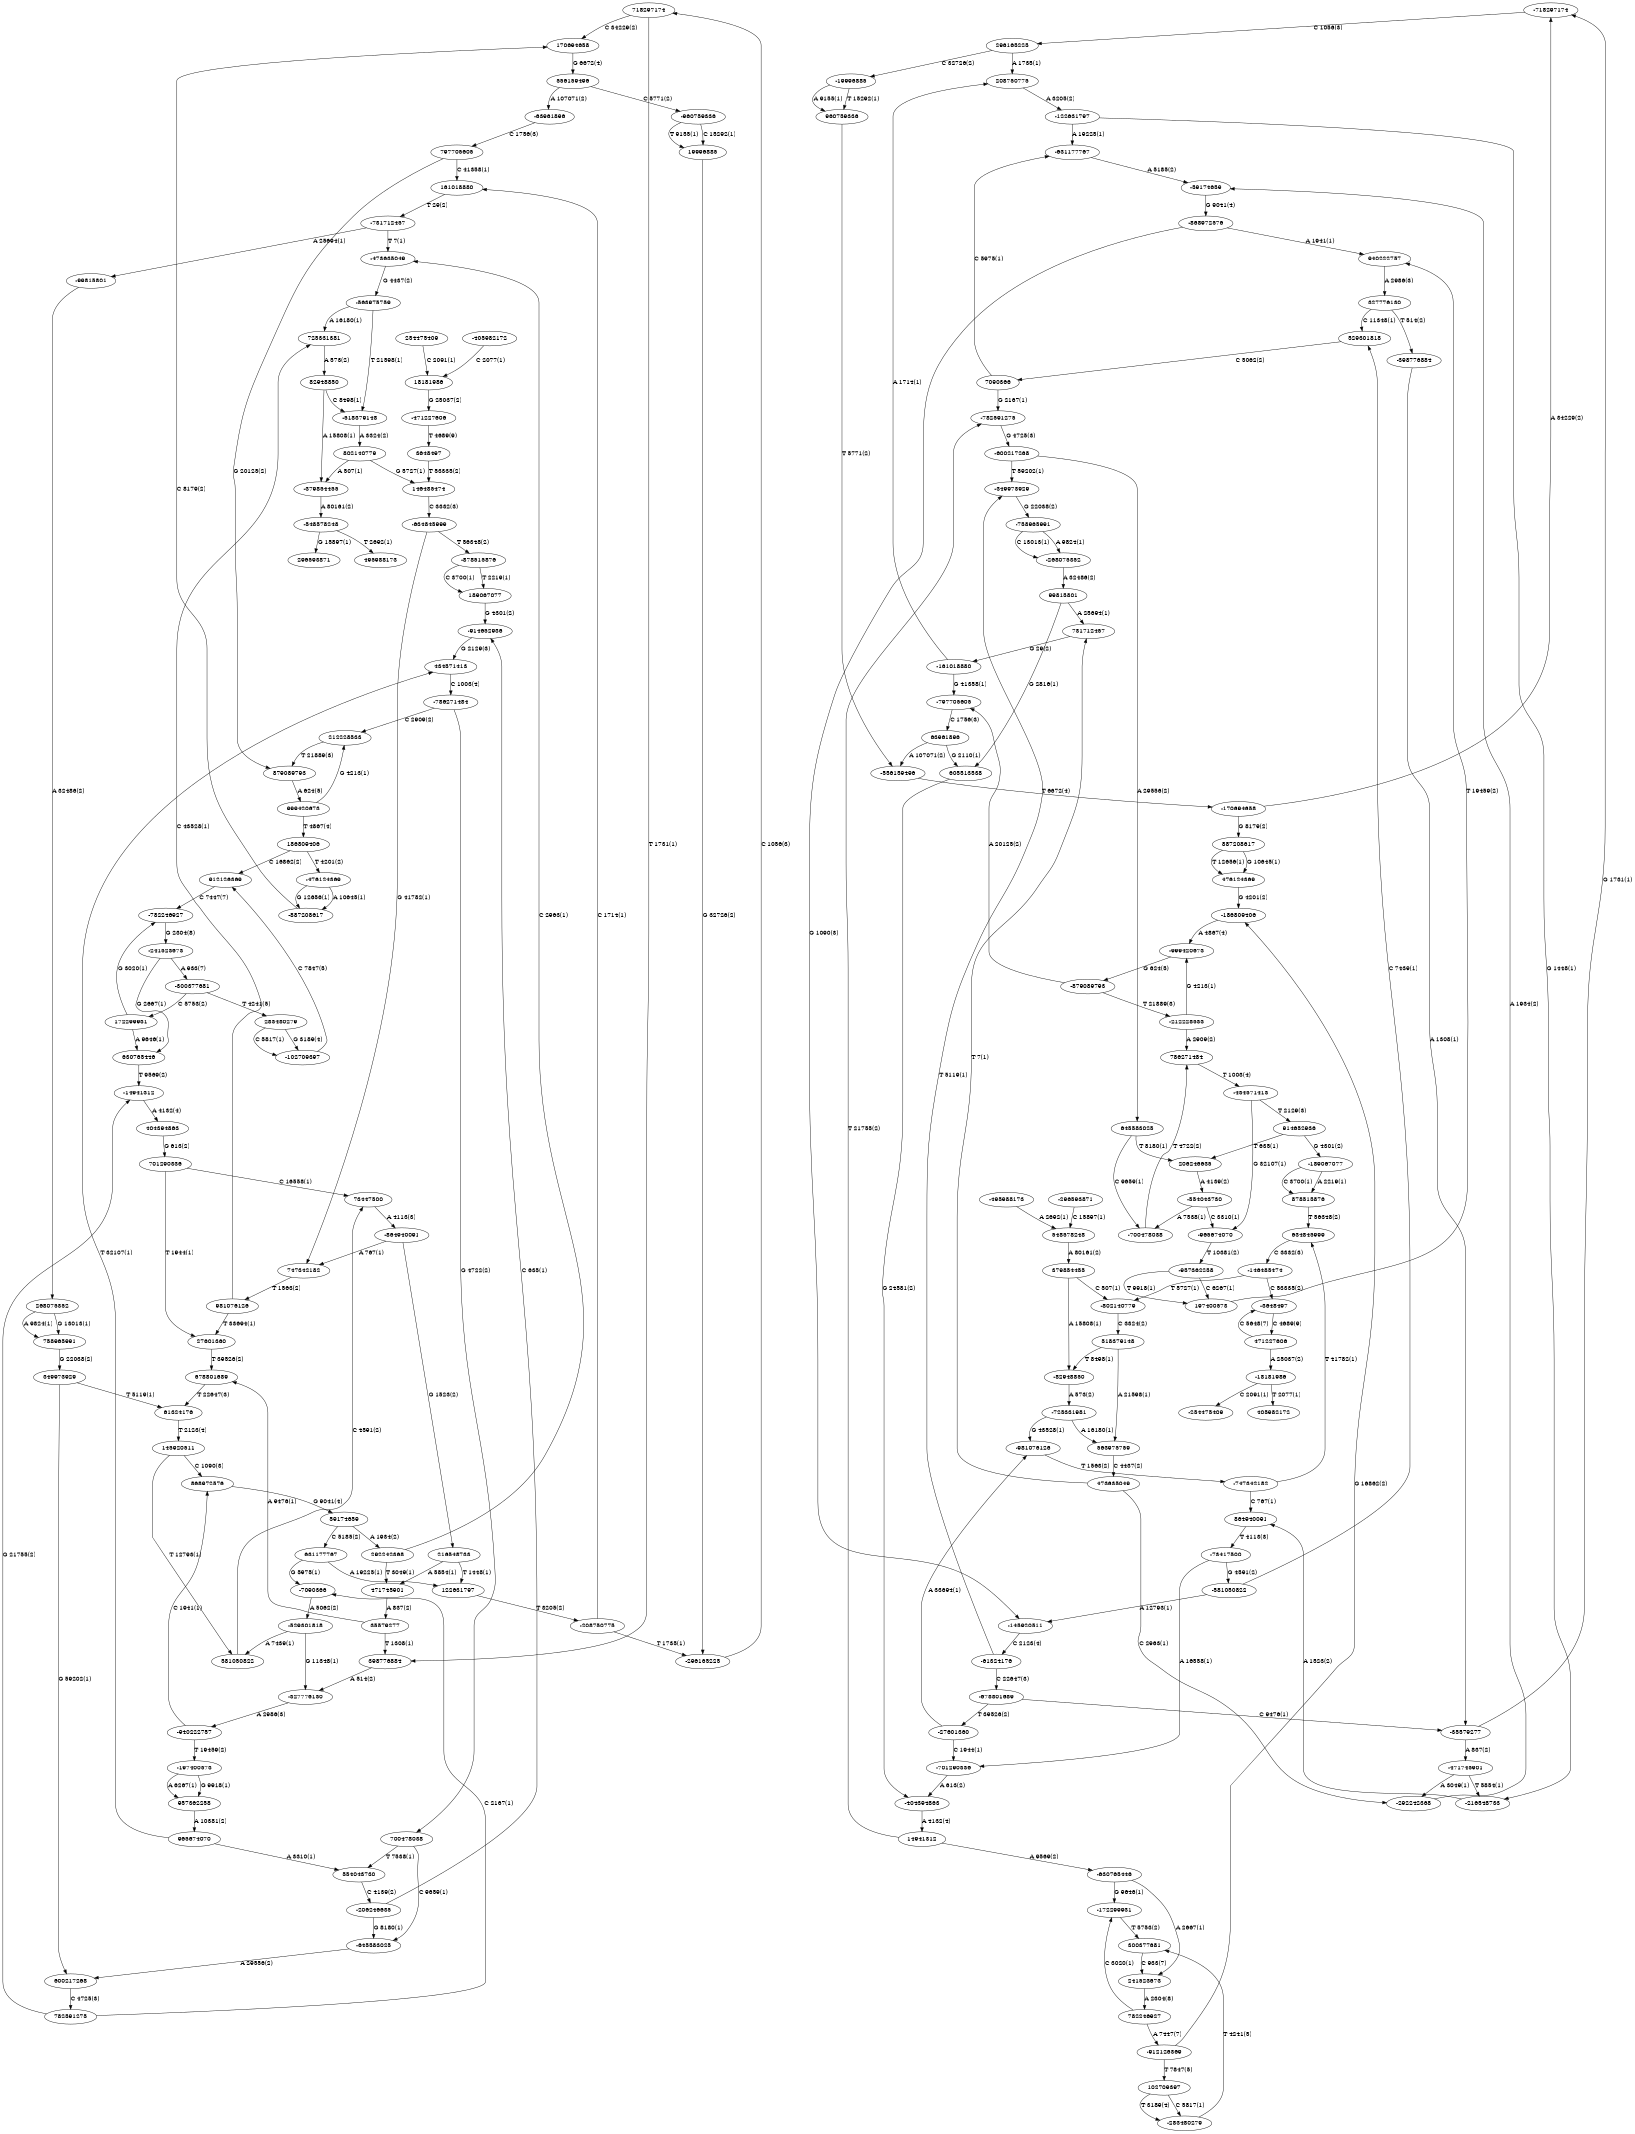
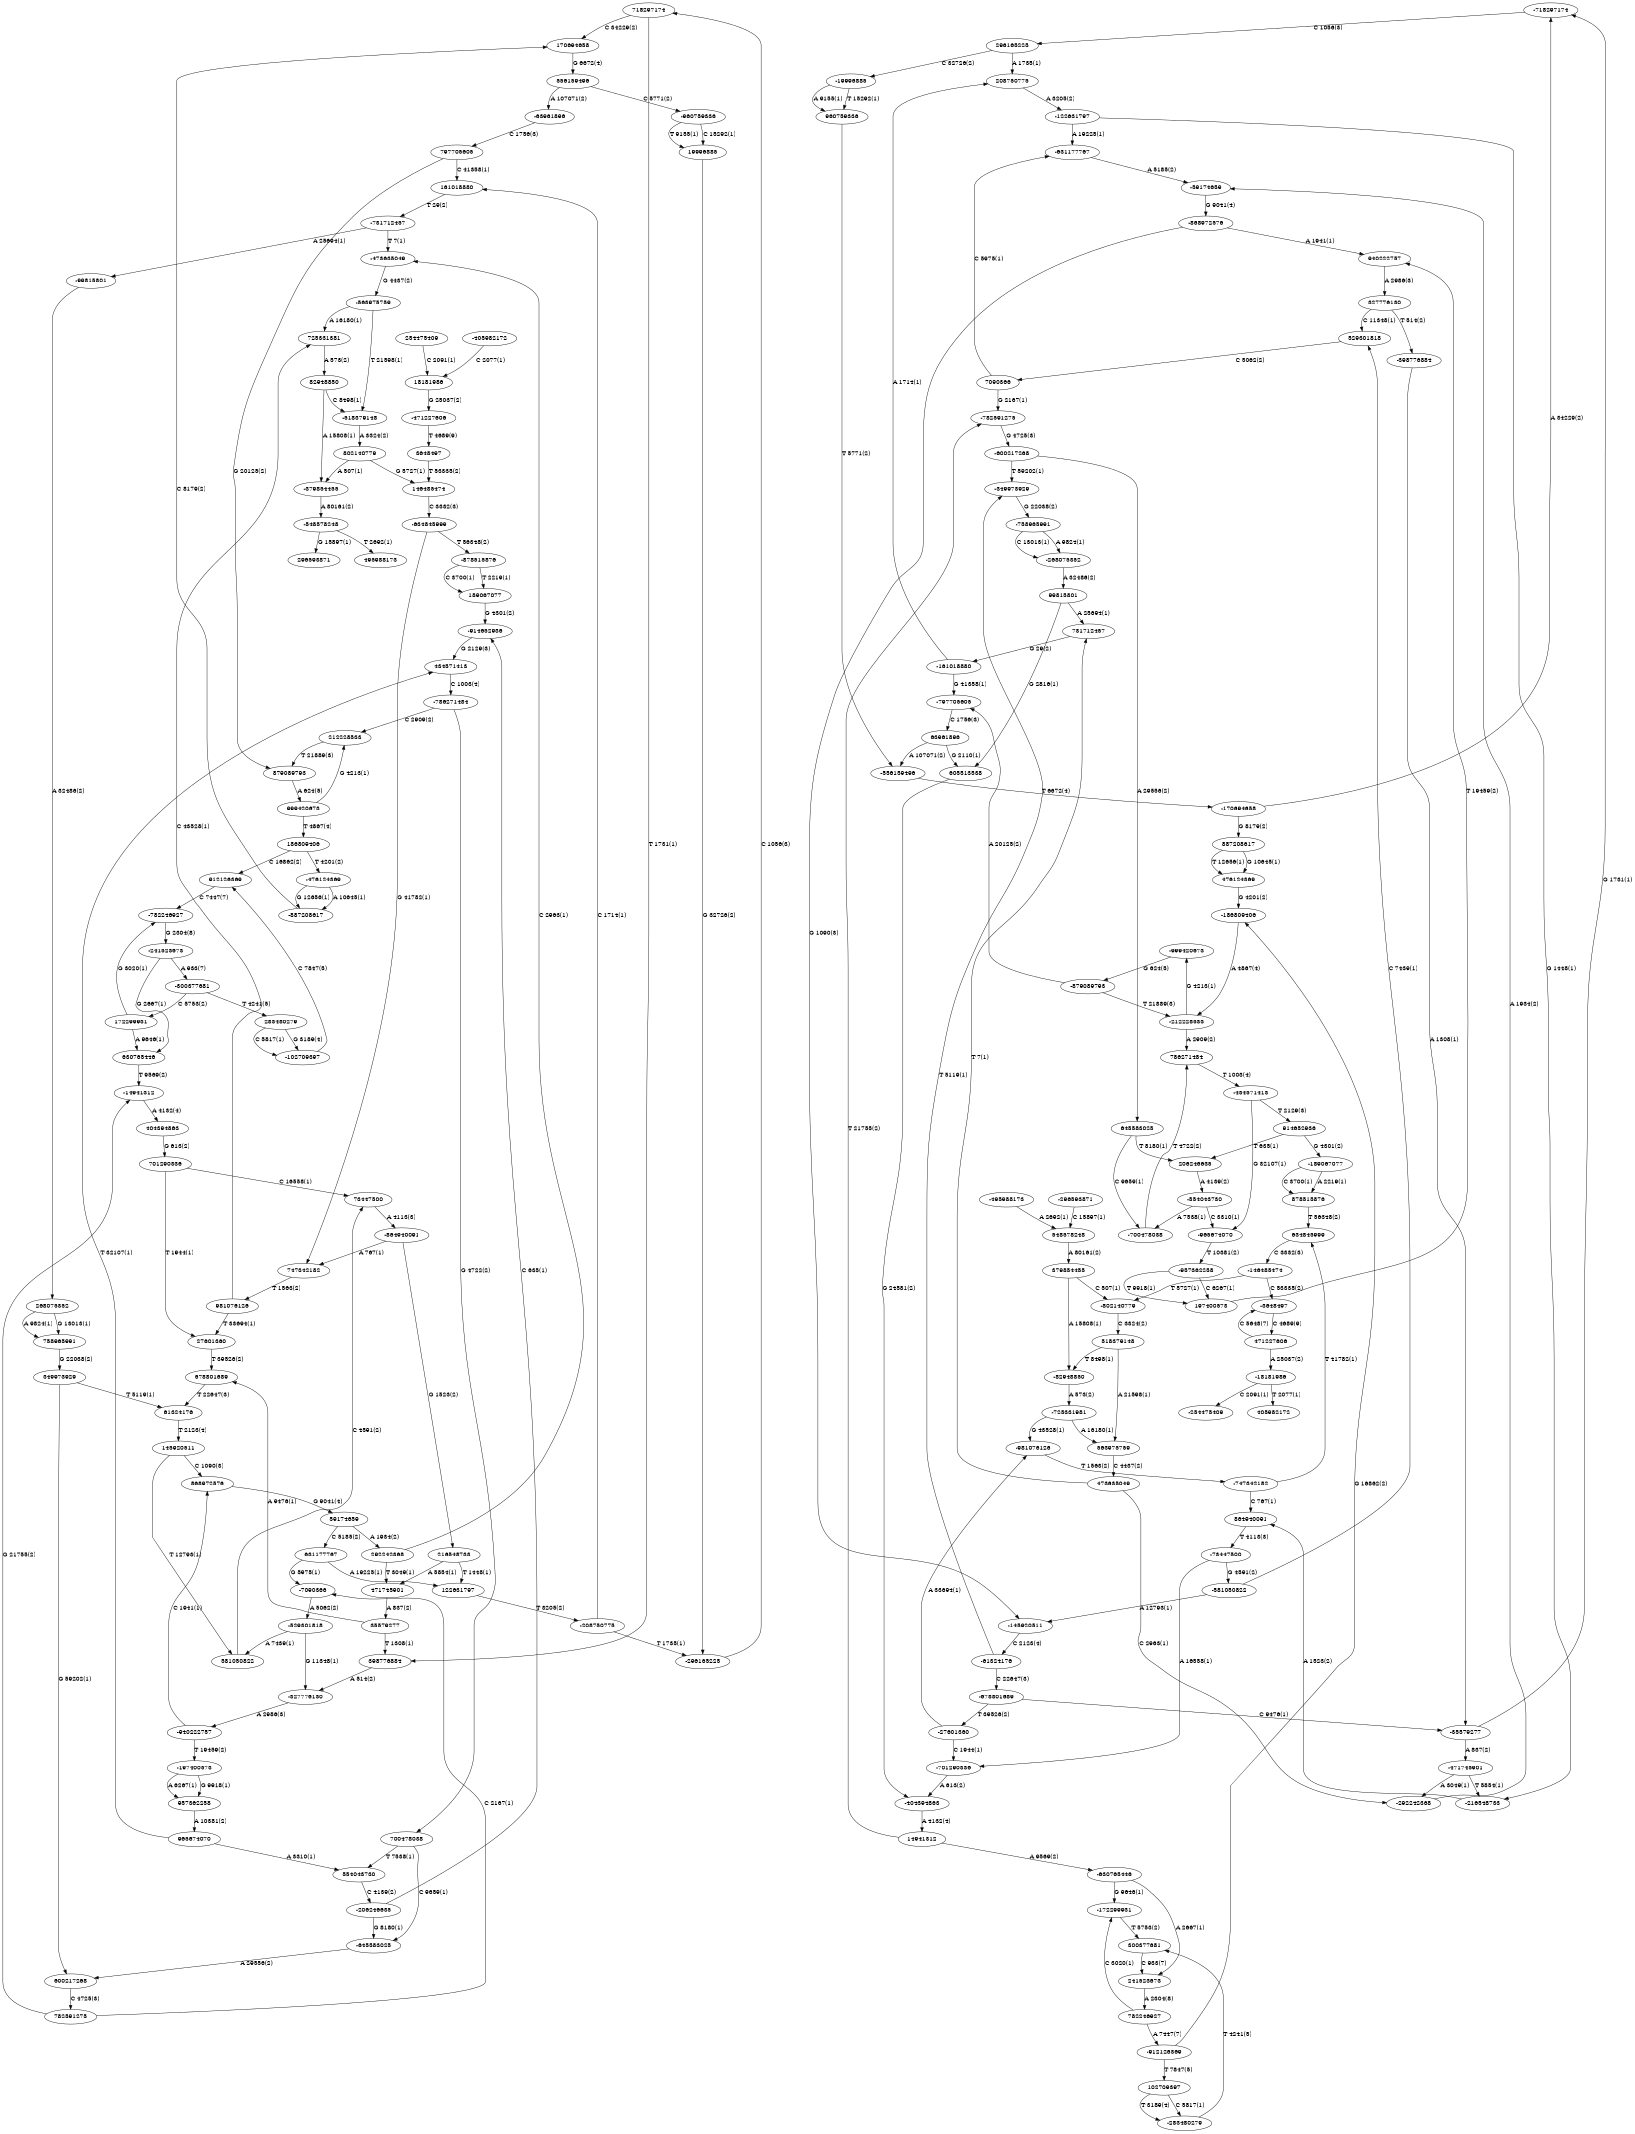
edge "-186809406" -> "-999420673": now "-186809406" -> "-212228533"
node "-73417500": label "-73417500" -> "-73447500"
